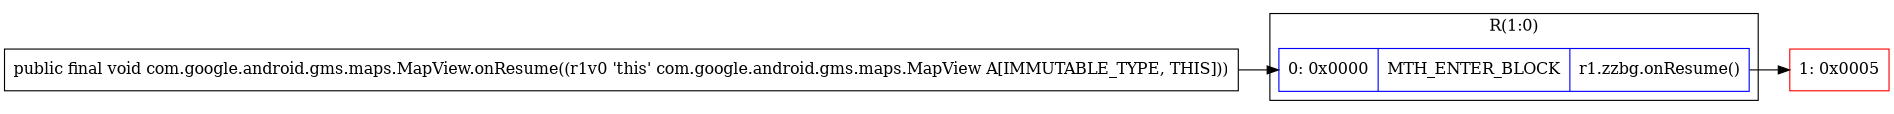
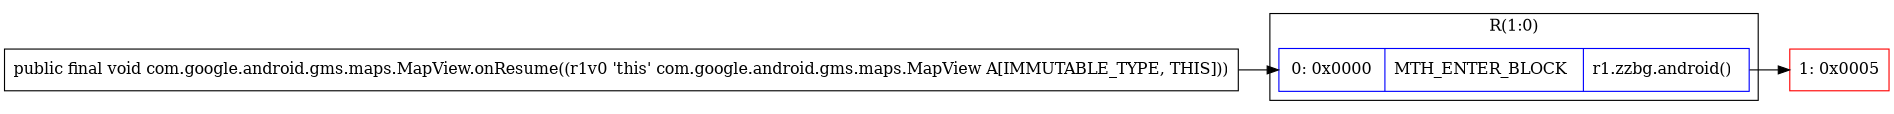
node "0: 0x0000": text "r1.zzbg.onResume()" -> "r1.zzbg.android()"
